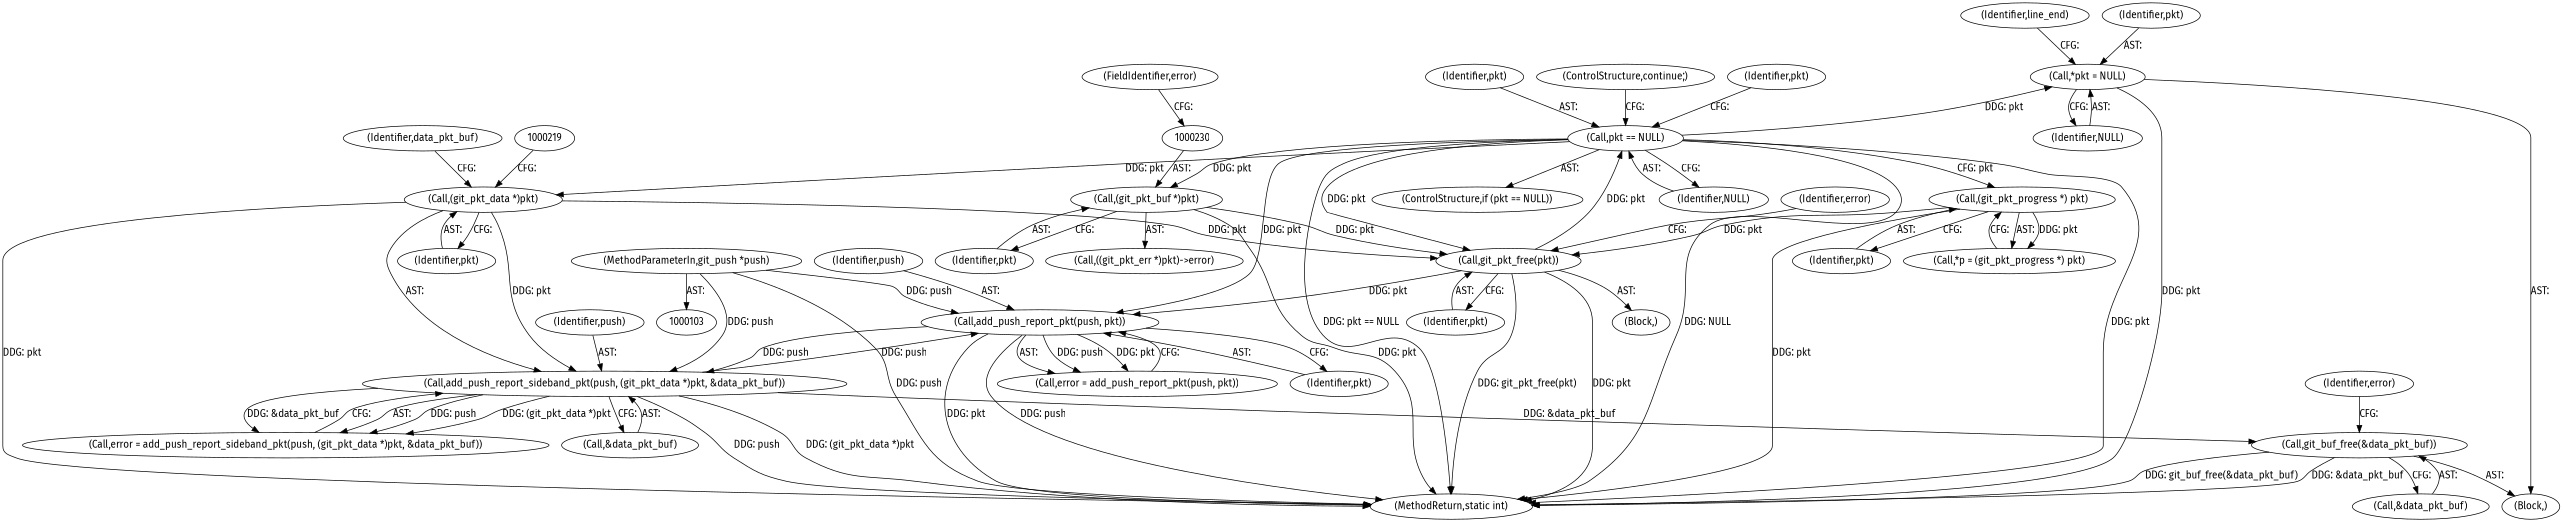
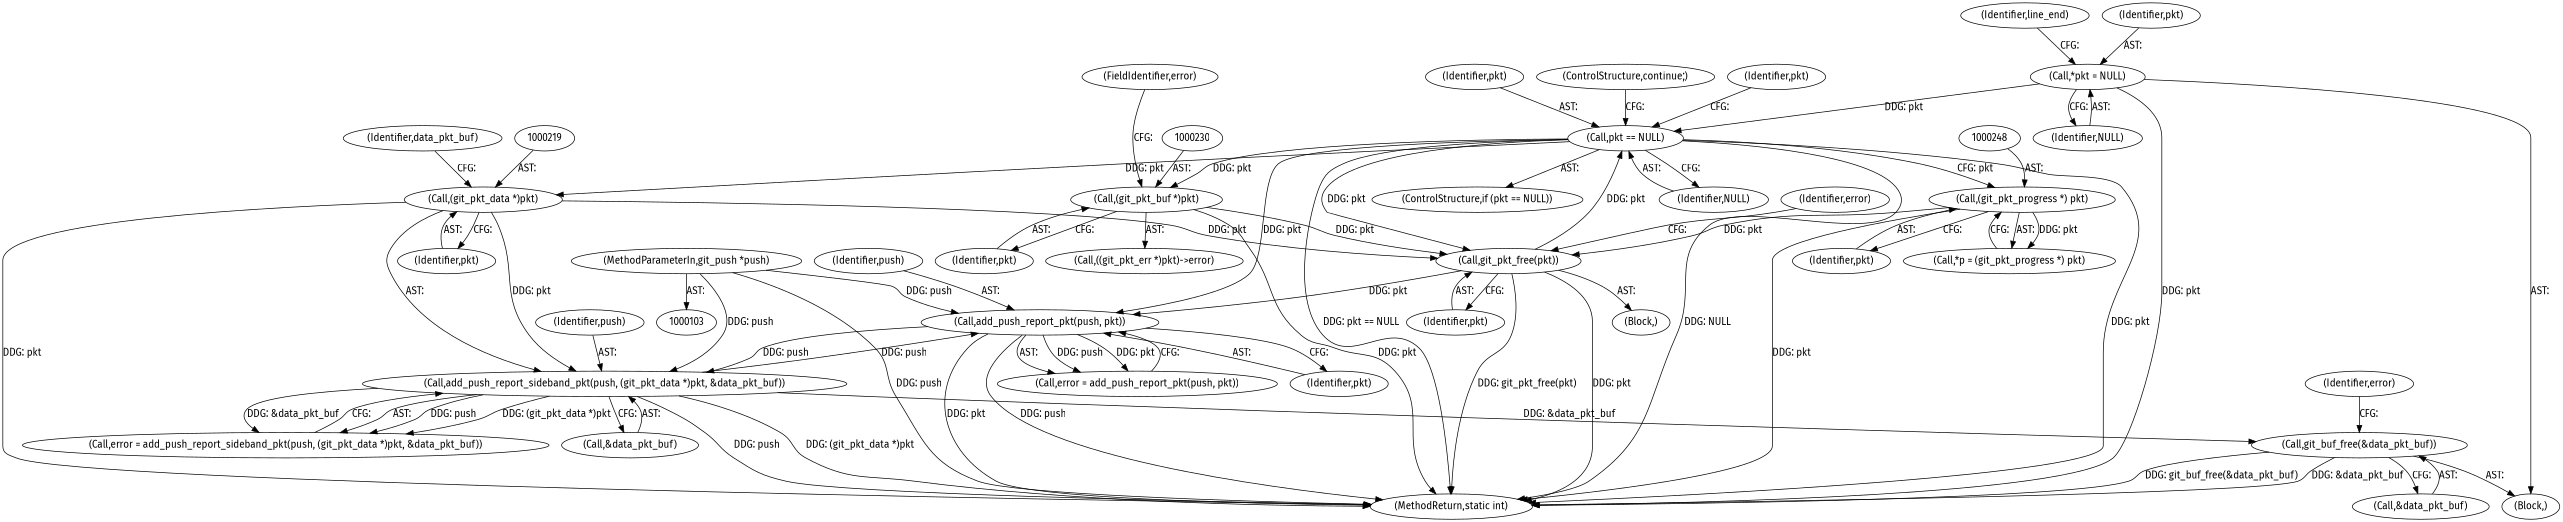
edge "(FieldIdentifier,error)" -> "1000230": now "(FieldIdentifier,error)" -> "(Call,(git_pkt_buf *)pkt)"
edge "(Call,pkt == NULL)" -> "(Call,*pkt = NULL)": reversed
node "1000248": added
edge "1000219" -> "(Call,(git_pkt_data *)pkt)": label "CFG: " -> "AST: "
